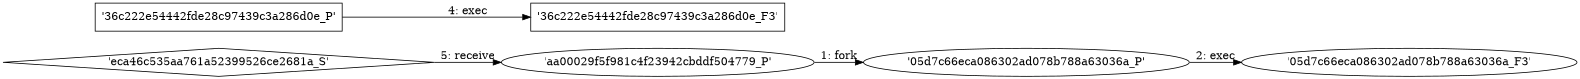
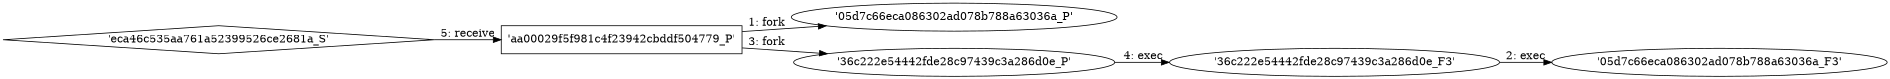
node "'36c222e54442fde28c97439c3a286d0e_P'": shape box -> ellipse
node "'36c222e54442fde28c97439c3a286d0e_F3'": shape box -> ellipse
edge "'aa00029f5f981c4f23942cbddf504779_P'" -> "'36c222e54442fde28c97439c3a286d0e_P'": added, label "3: fork"
node "'aa00029f5f981c4f23942cbddf504779_P'": shape ellipse -> box
edge "'05d7c66eca086302ad078b788a63036a_P'" -> "'05d7c66eca086302ad078b788a63036a_F3'": now "'36c222e54442fde28c97439c3a286d0e_F3'" -> "'05d7c66eca086302ad078b788a63036a_F3'"
